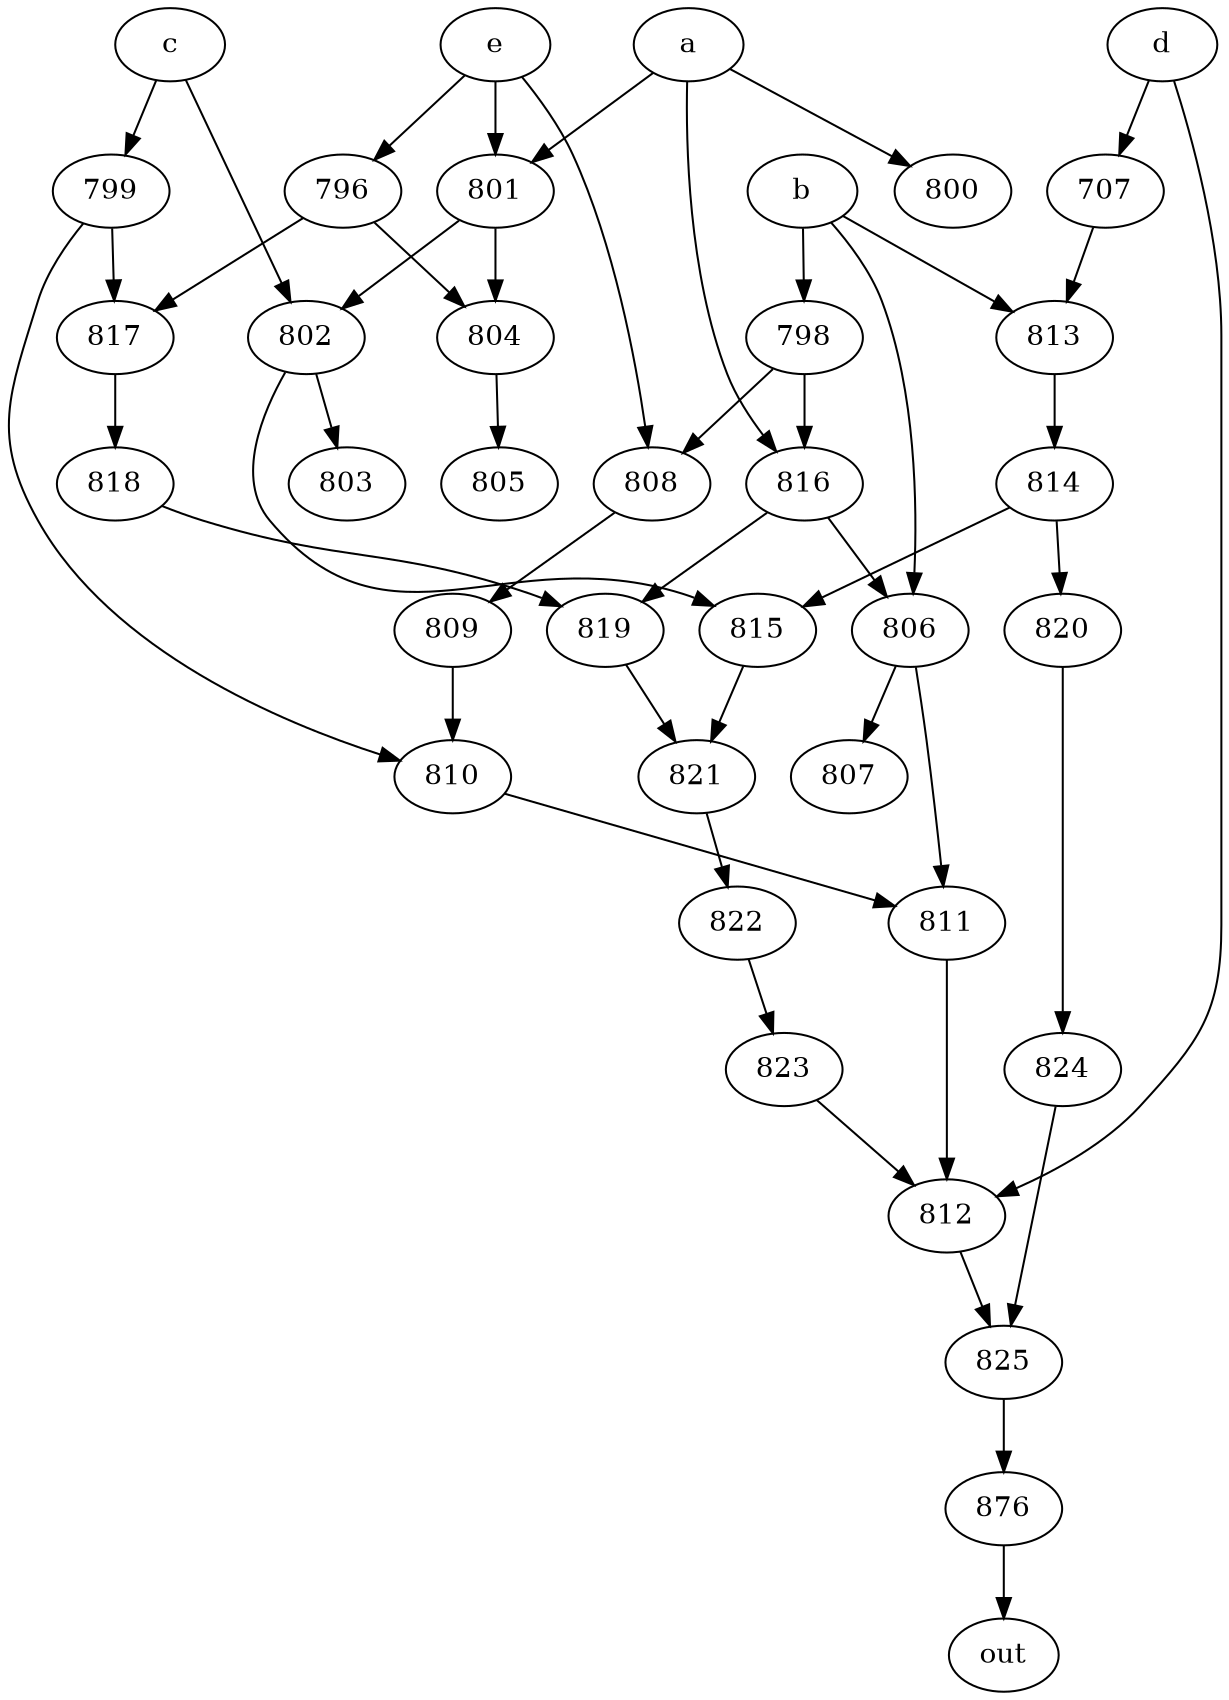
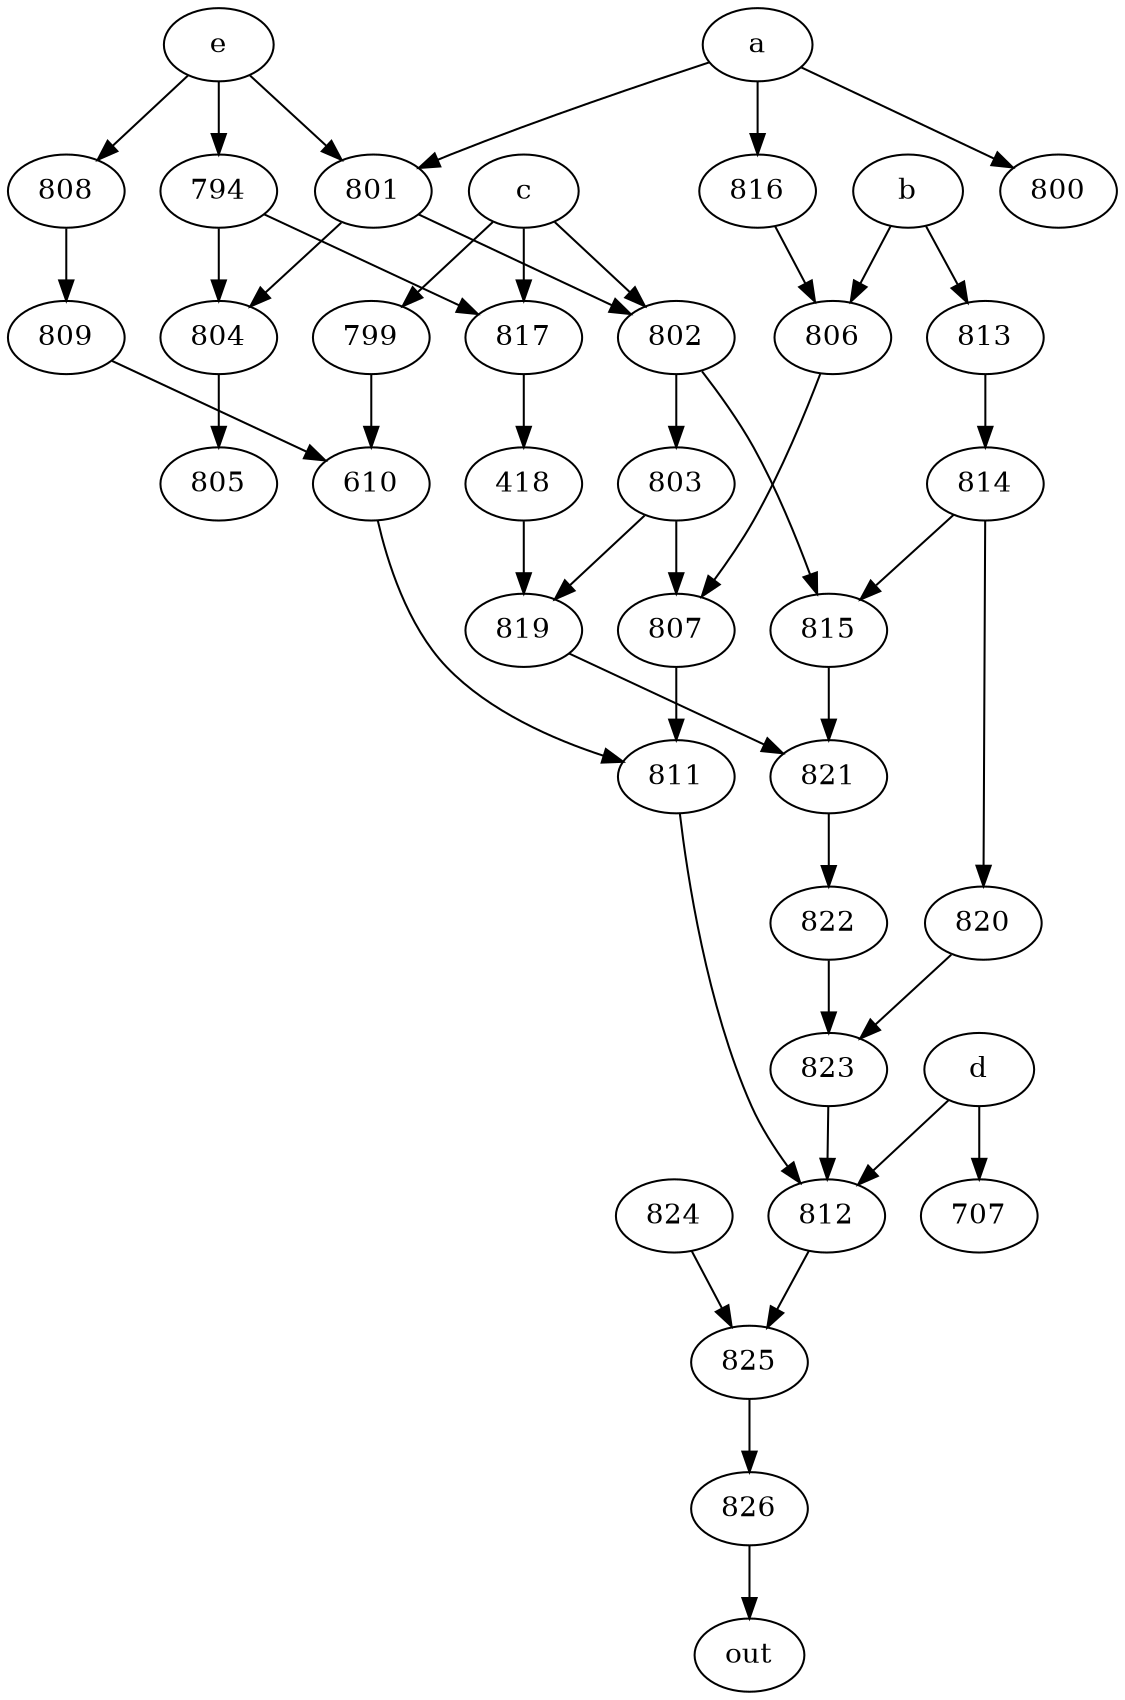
node "796": label "796" -> "794"
edge "799" -> "817": now "c" -> "817"
edge "707" -> "813": removed
node "798": removed
node "818": label "818" -> "418"
edge "803" -> "807": added
edge "816" -> "819": now "803" -> "819"
edge "806" -> "811": now "807" -> "811"
node "810": label "810" -> "610"
edge "820" -> "824": now "820" -> "823"
node "876": label "876" -> "826"
